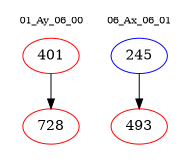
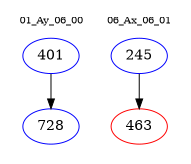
node "401": color red -> blue
node "728": color red -> blue
node "493": label "493" -> "463"
